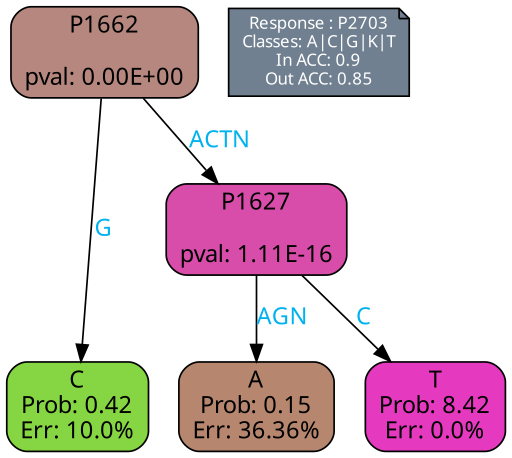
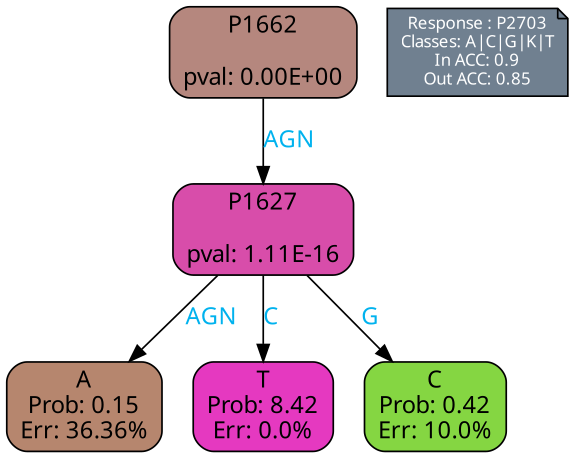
edge "P1662 pval: 0.00E+00" -> "P1627 pval: 1.11E-16": label "ACTN" -> "AGN"
edge "P1662 pval: 0.00E+00" -> "C Prob: 0.42 Err: 10.0%": now "P1627 pval: 1.11E-16" -> "C Prob: 0.42 Err: 10.0%"
